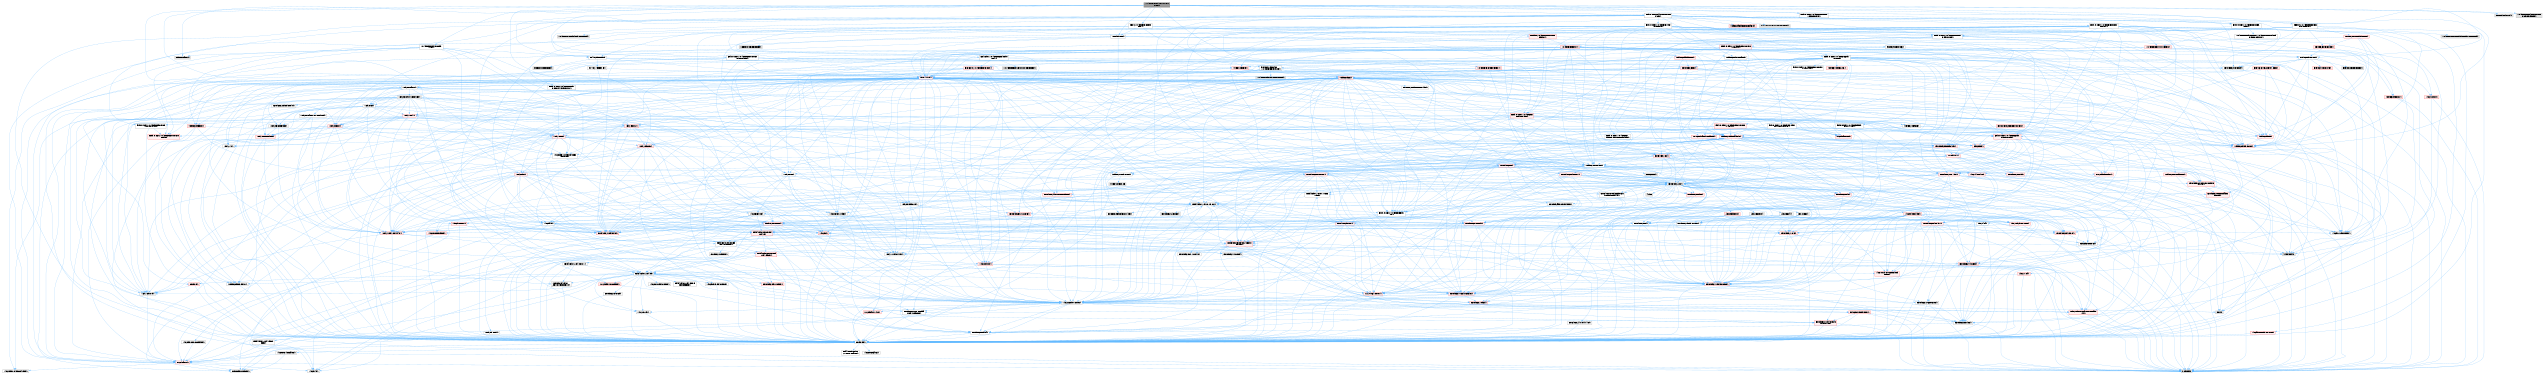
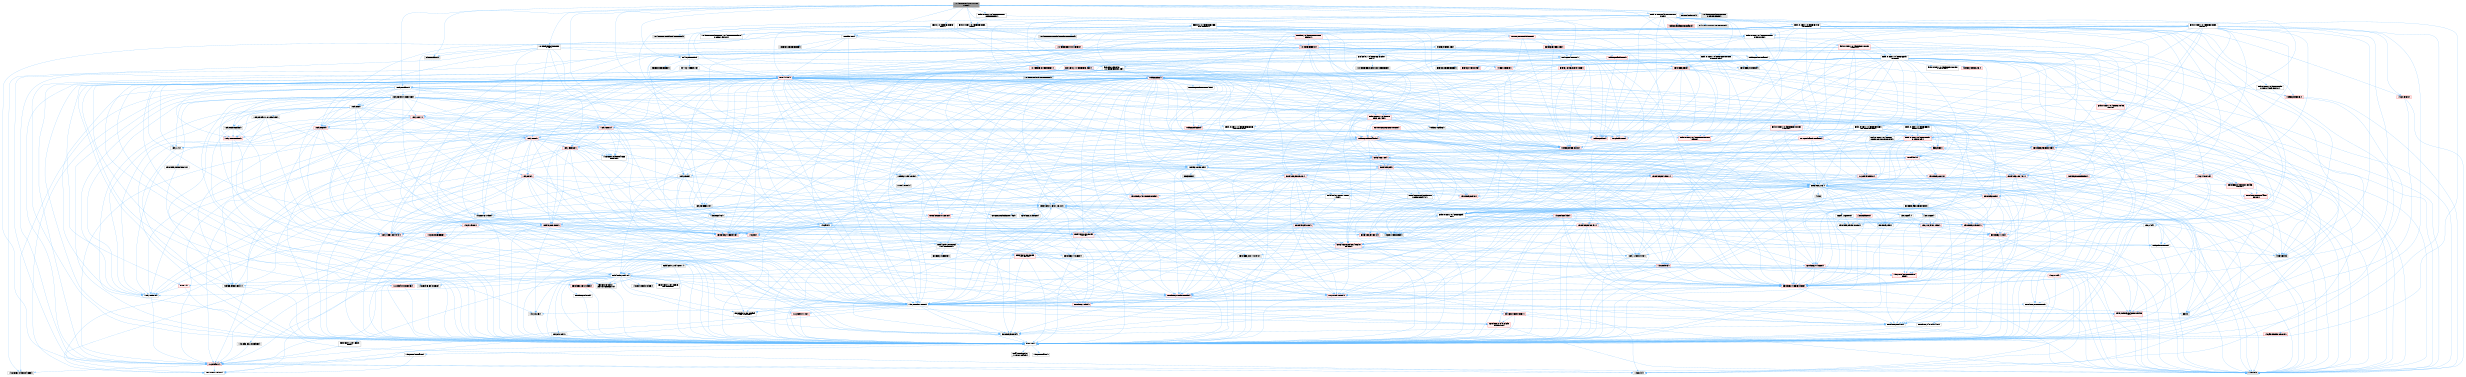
node "EntitySystem/MovieSceneMaybe Atomic.h": added
node "UnrealNames.type": label "UnrealNames.type" -> "UnrealNames.inl"
edge "Async/TaskGraphInterfaces.h" -> "Templates/IdentityFunctor.h": now "Containers/Array.h" -> "Templates/IdentityFunctor.h"
node "Algo/HeapSort.h": label "Algo/HeapSort.h" -> "Heapify/HeapSort.h"
